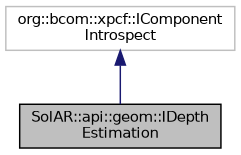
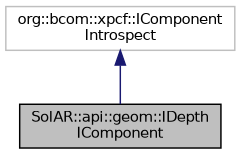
node "SolAR::api::geom::IDepth Estimation": label "SolAR::api::geom::IDepth Estimation" -> "SolAR::api::geom::IDepth IComponent"
